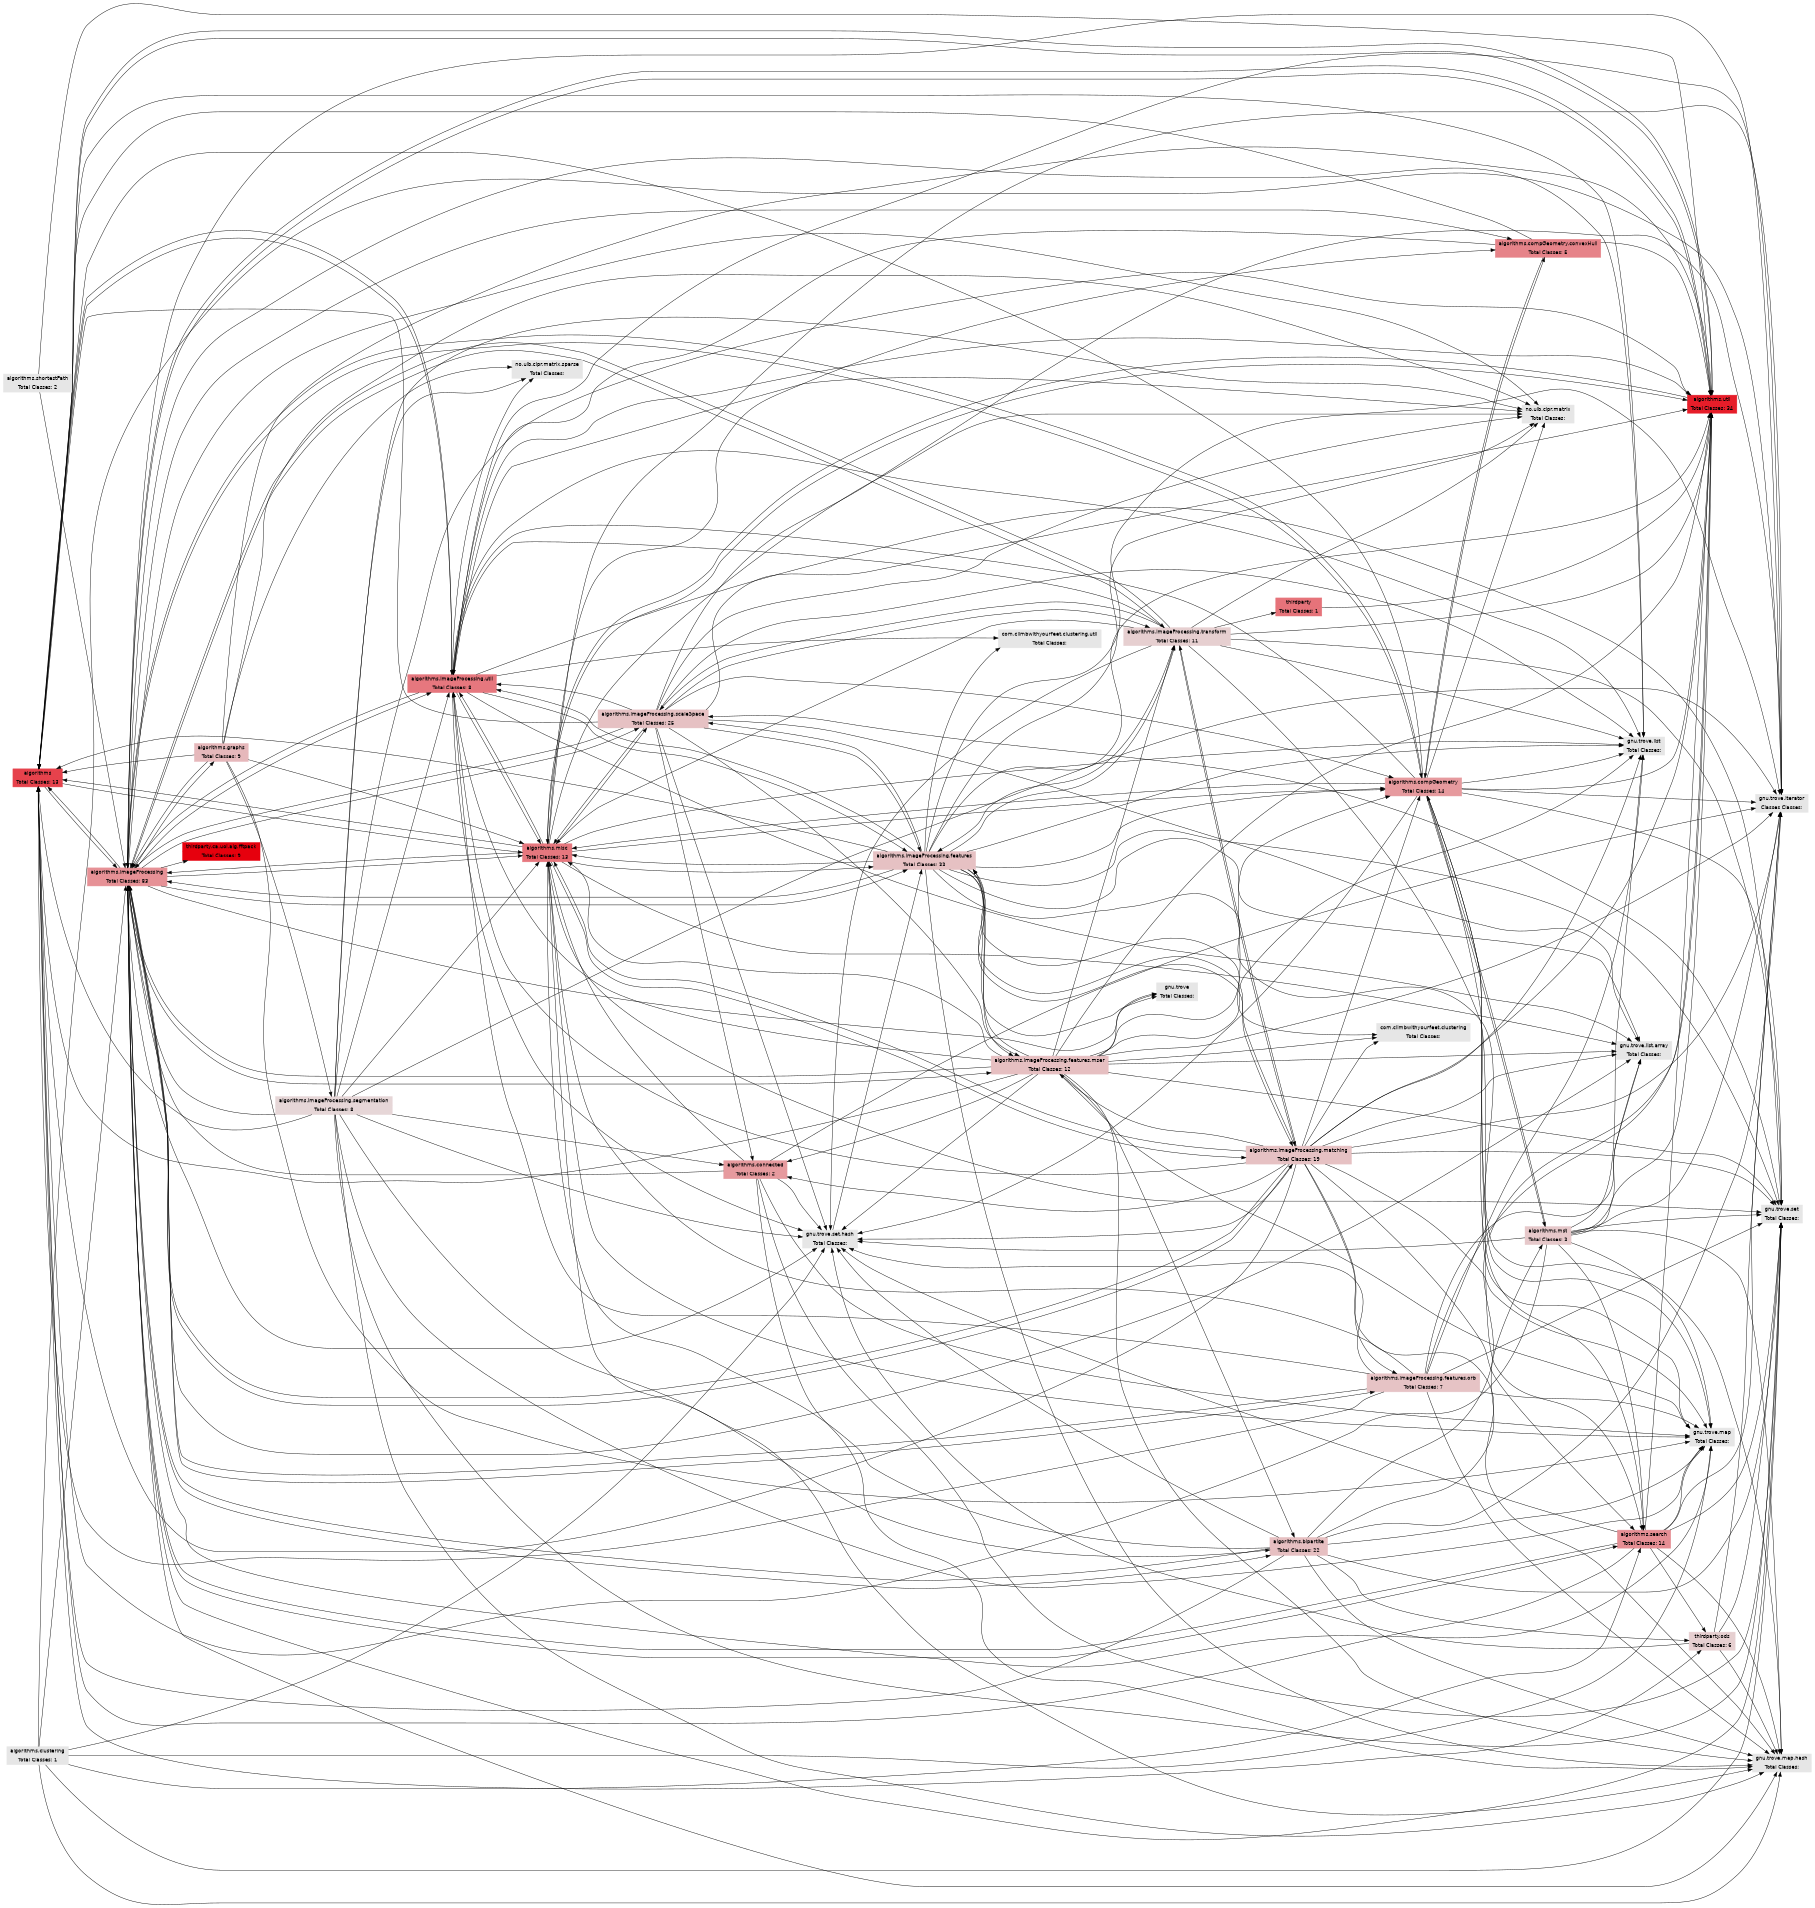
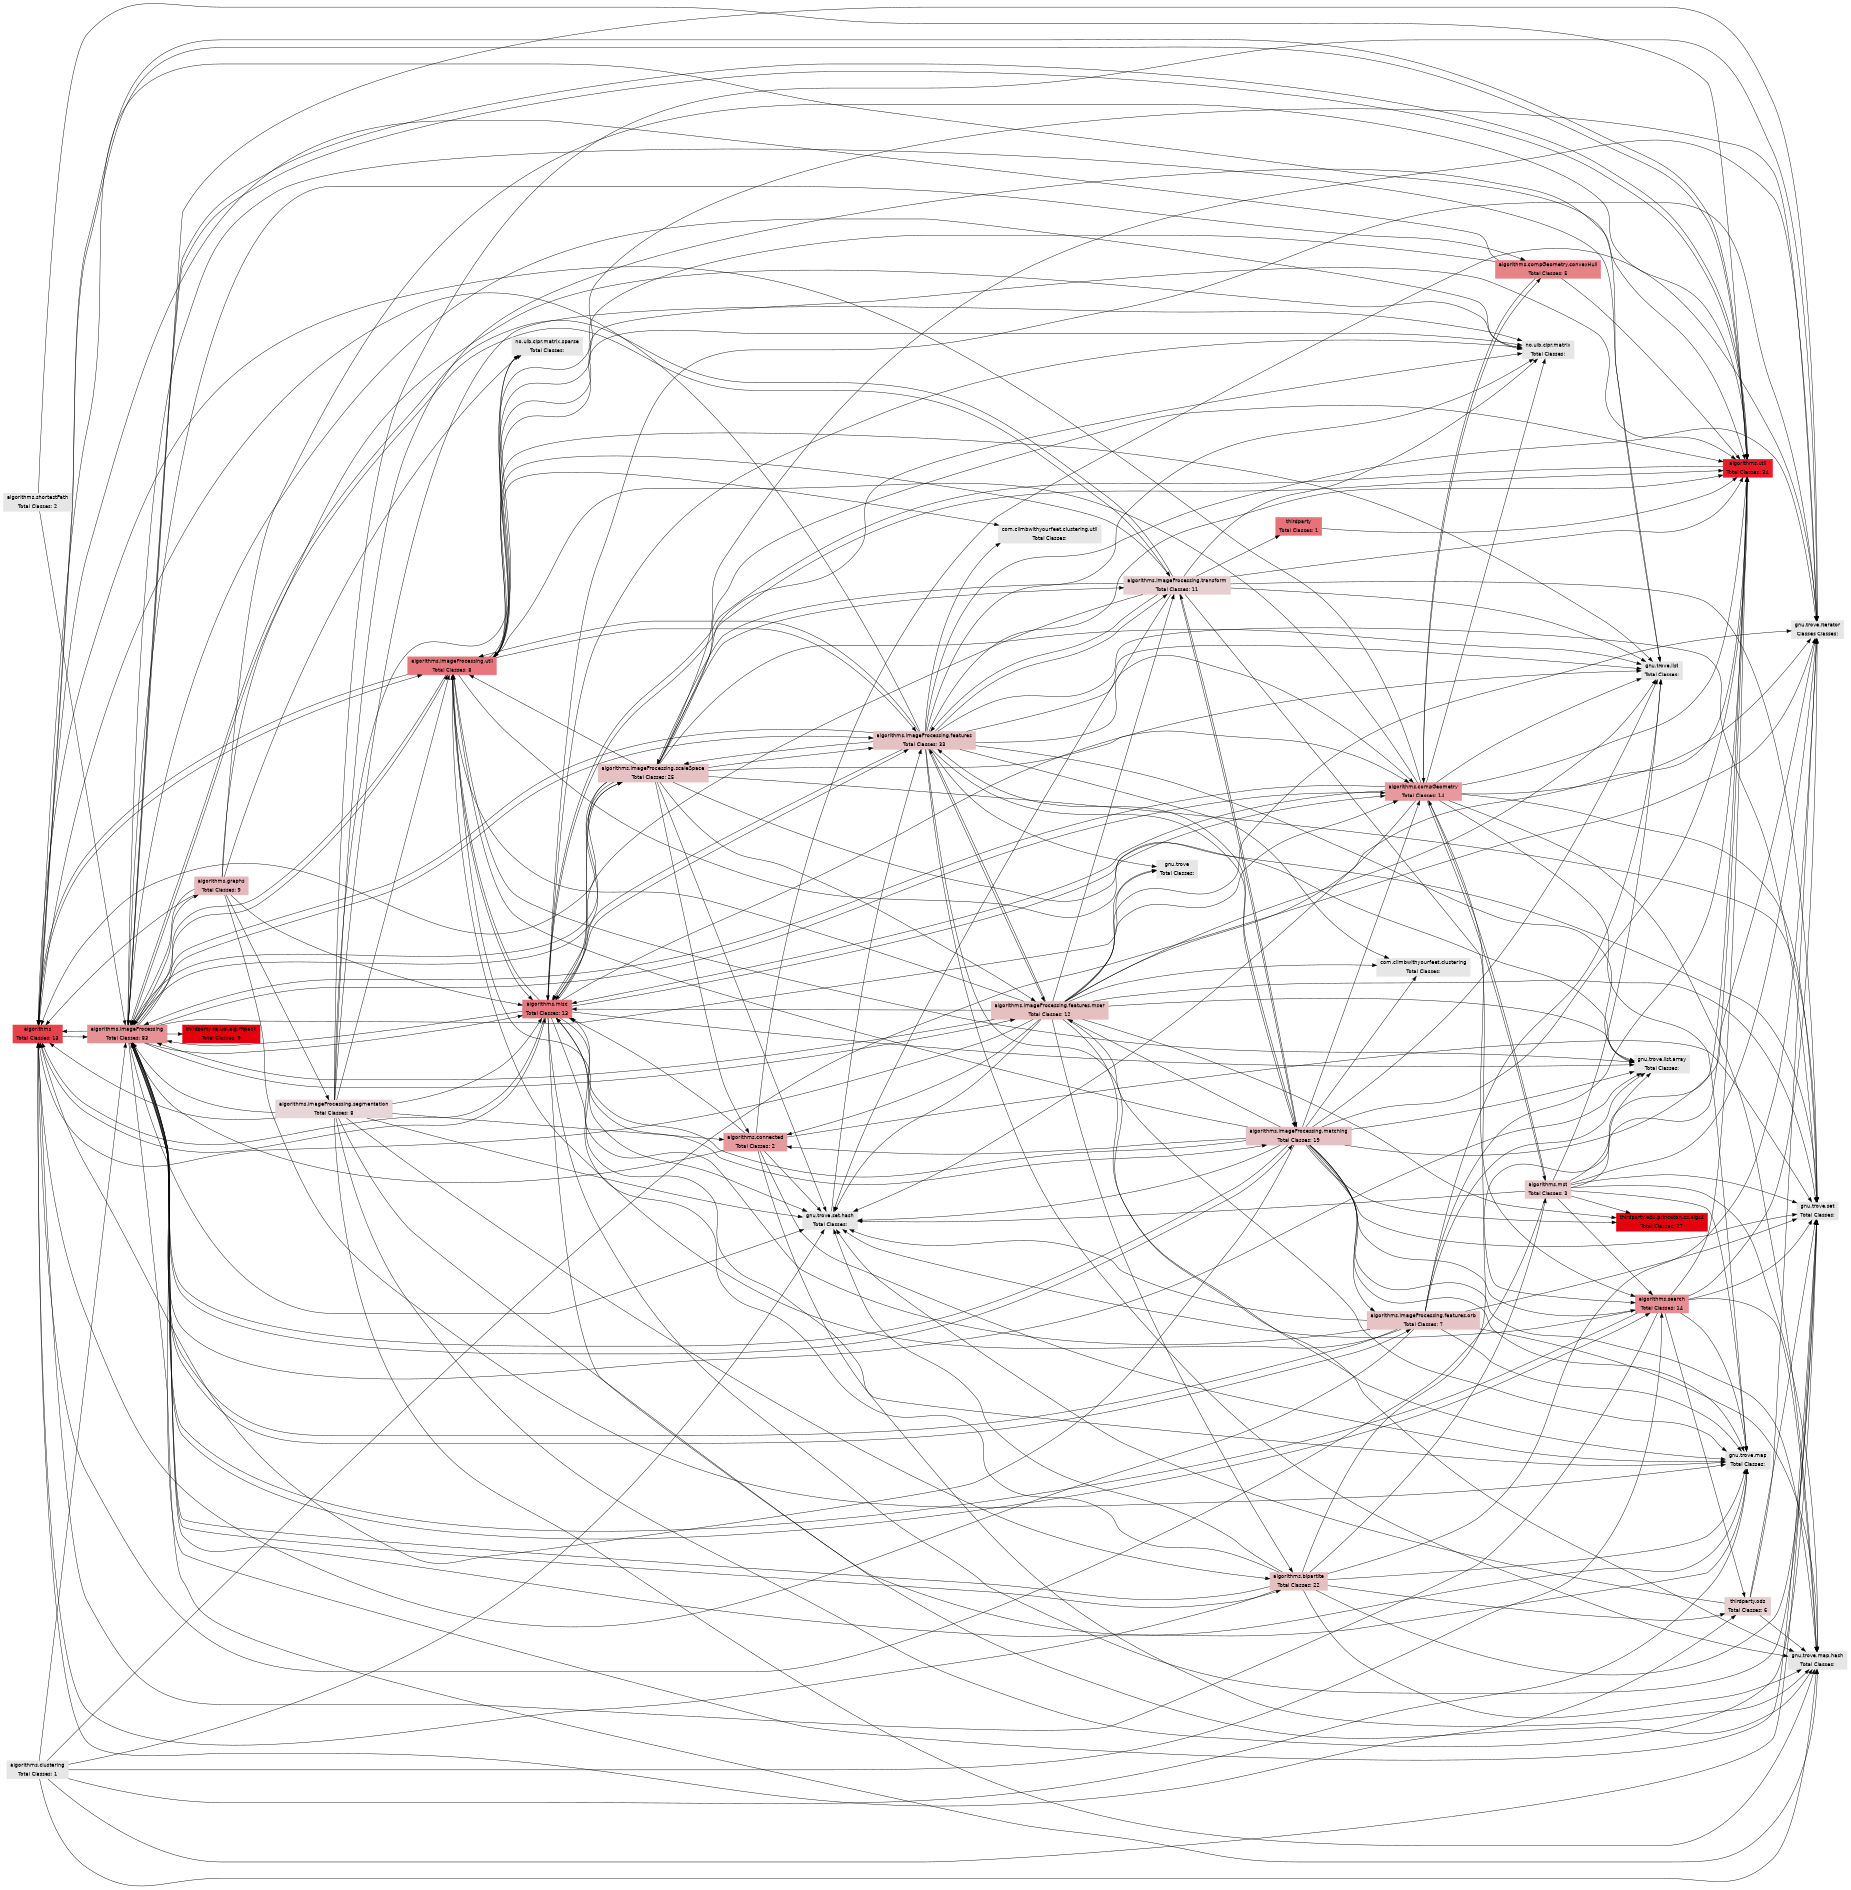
edge "algorithms.misc" -> "algorithms.compGeometry.convexHull": removed
edge "gnu.trove.set" -> "algorithms.imageProcessing.scaleSpace": reversed
node "thirdparty.edu.princeton.cs.algs4": added
